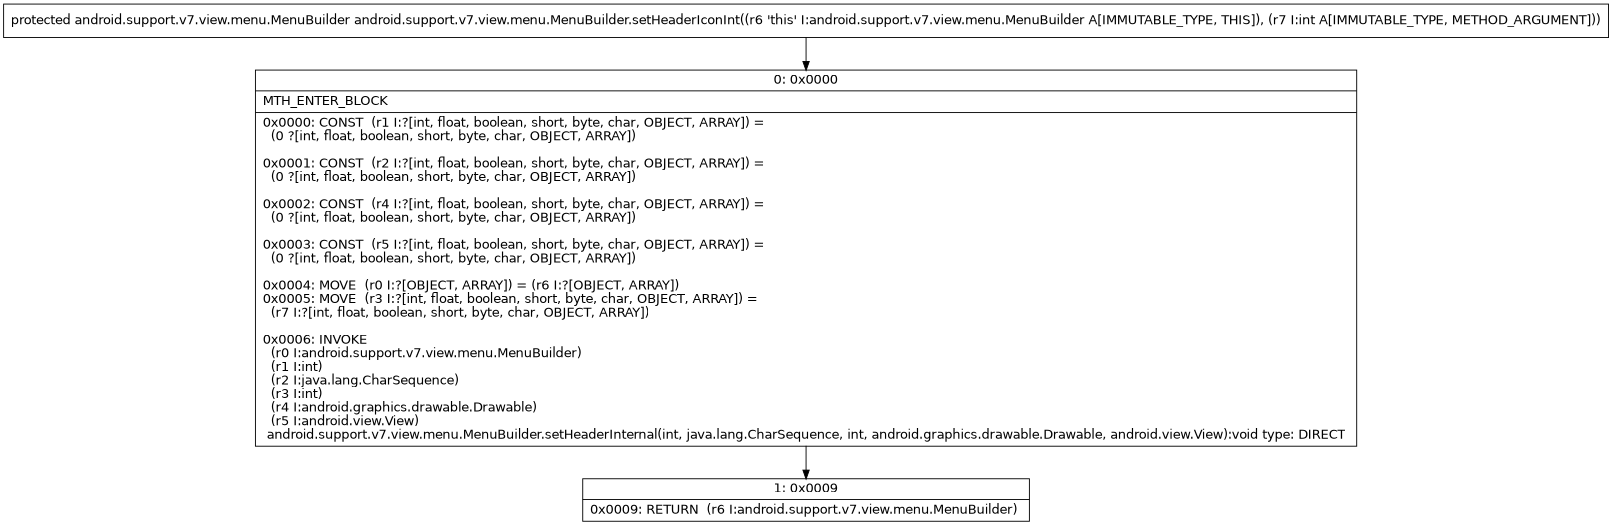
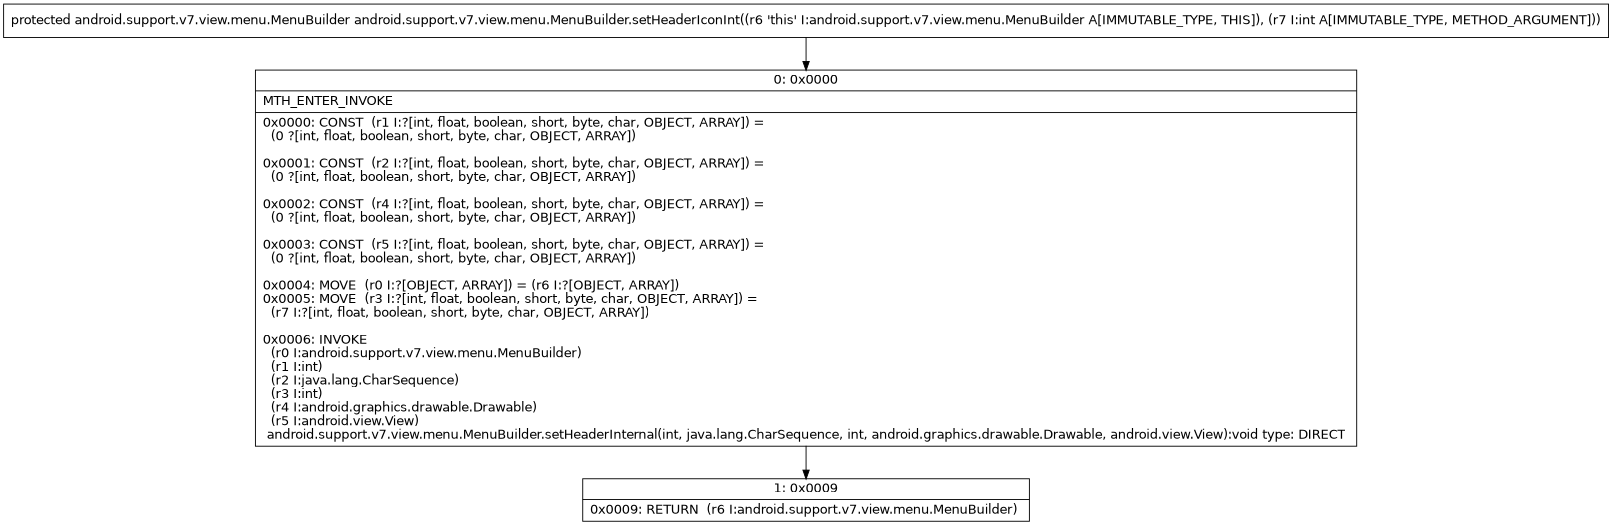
node "0: 0x0000": text "MTH_ENTER_BLOCK" -> "MTH_ENTER_INVOKE"
